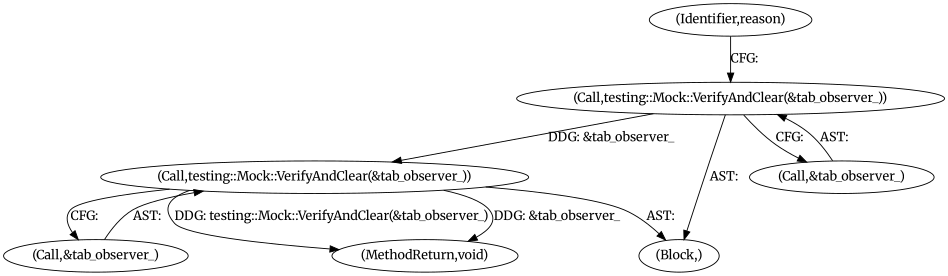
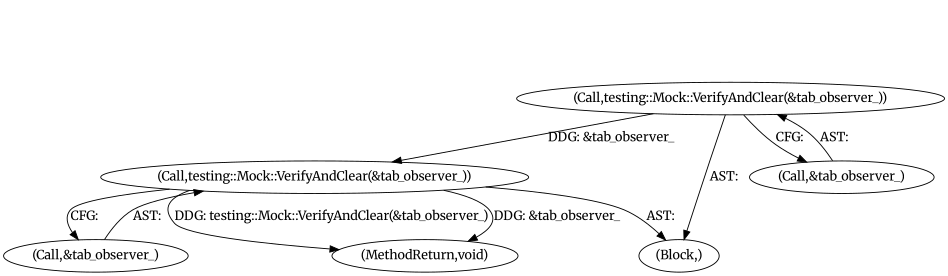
node "(Identifier,reason)": removed
